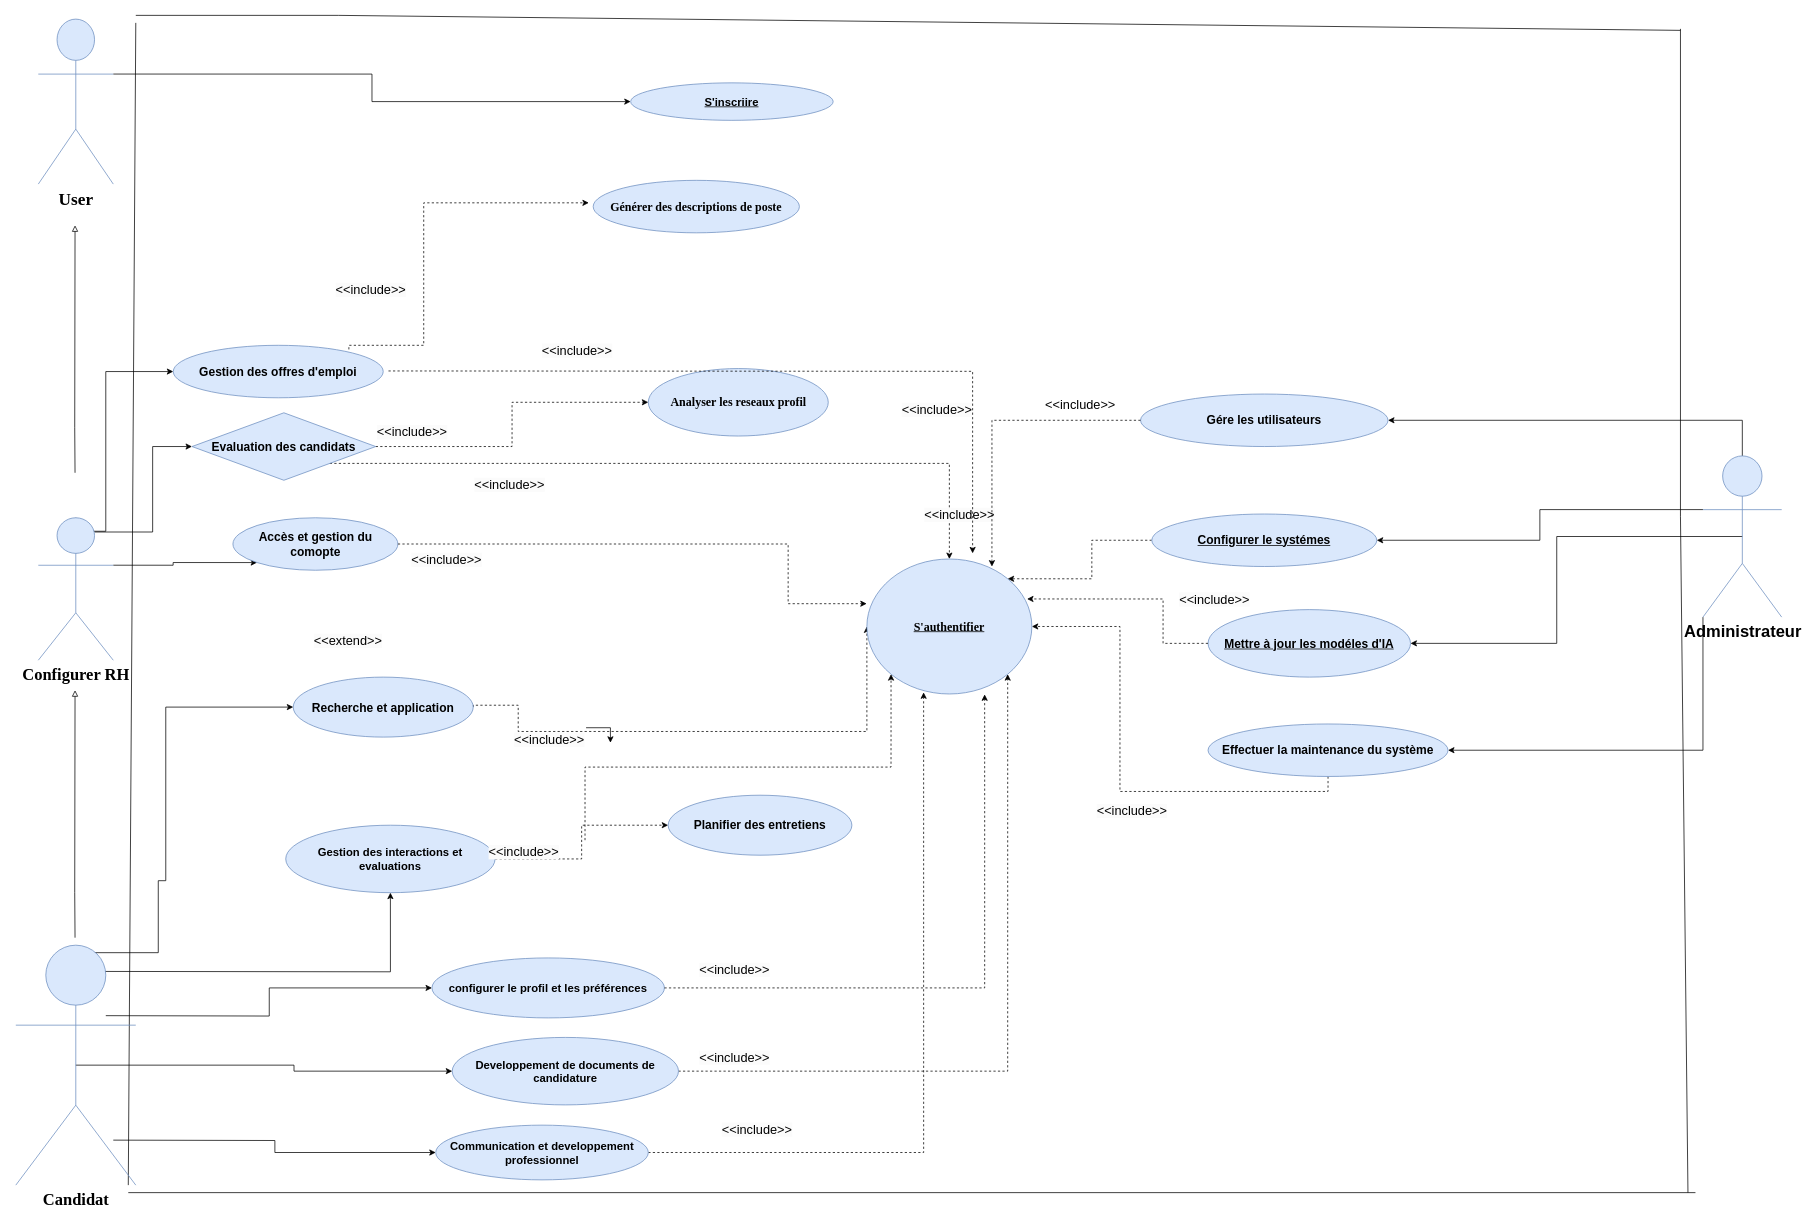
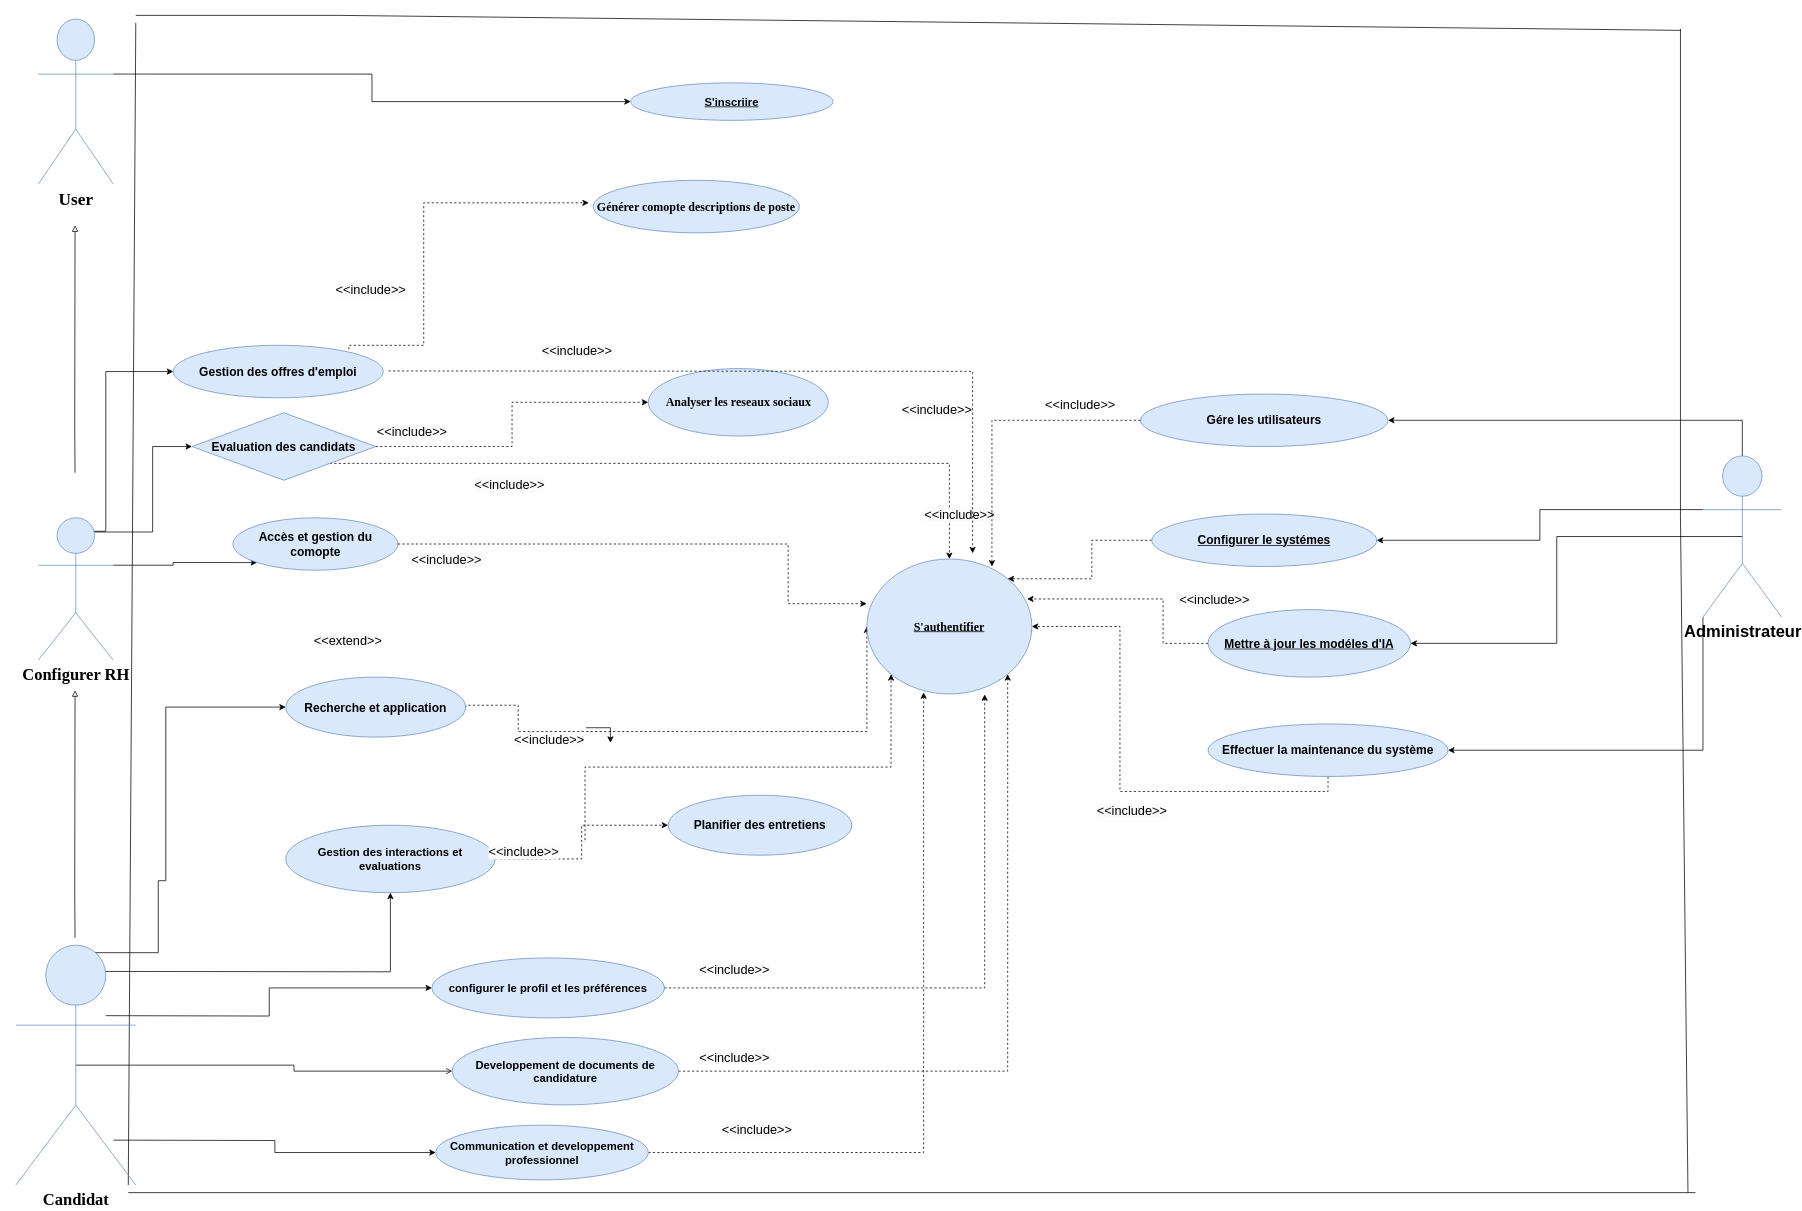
node "Générer des descriptions de poste": label "Générer des descriptions de poste" -> "Générer comopte descriptions de poste"
node "Analyser les reseaux profil": label "Analyser les reseaux profil" -> "Analyser les reseaux sociaux"
node "Recherche et application": moved (383, 707) -> (375, 707)
edge "Candidat" -> "Developpement de documents de candidature": arrowhead classic -> open
